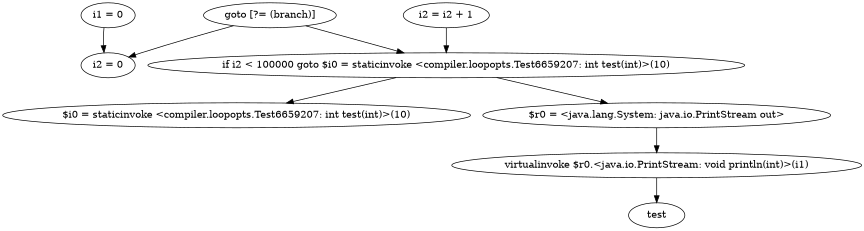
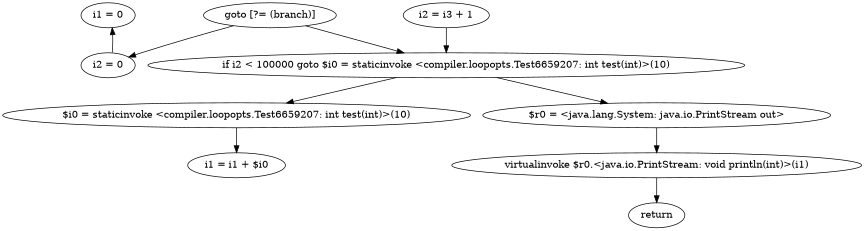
node "i2 = i2 + 1": label "i2 = i2 + 1" -> "i2 = i3 + 1"
edge "i1 = 0" -> "i2 = 0": reversed
node "i1 = i1 + $i0": added
node "test": label "test" -> "return"
